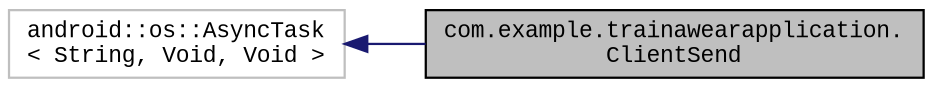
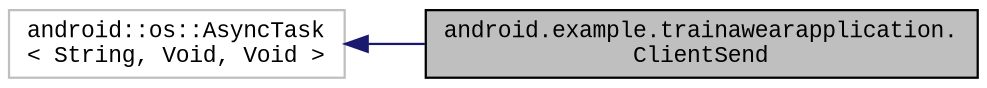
node "com.example.trainawearapplication. ClientSend": label "com.example.trainawearapplication. ClientSend" -> "android.example.trainawearapplication. ClientSend"
